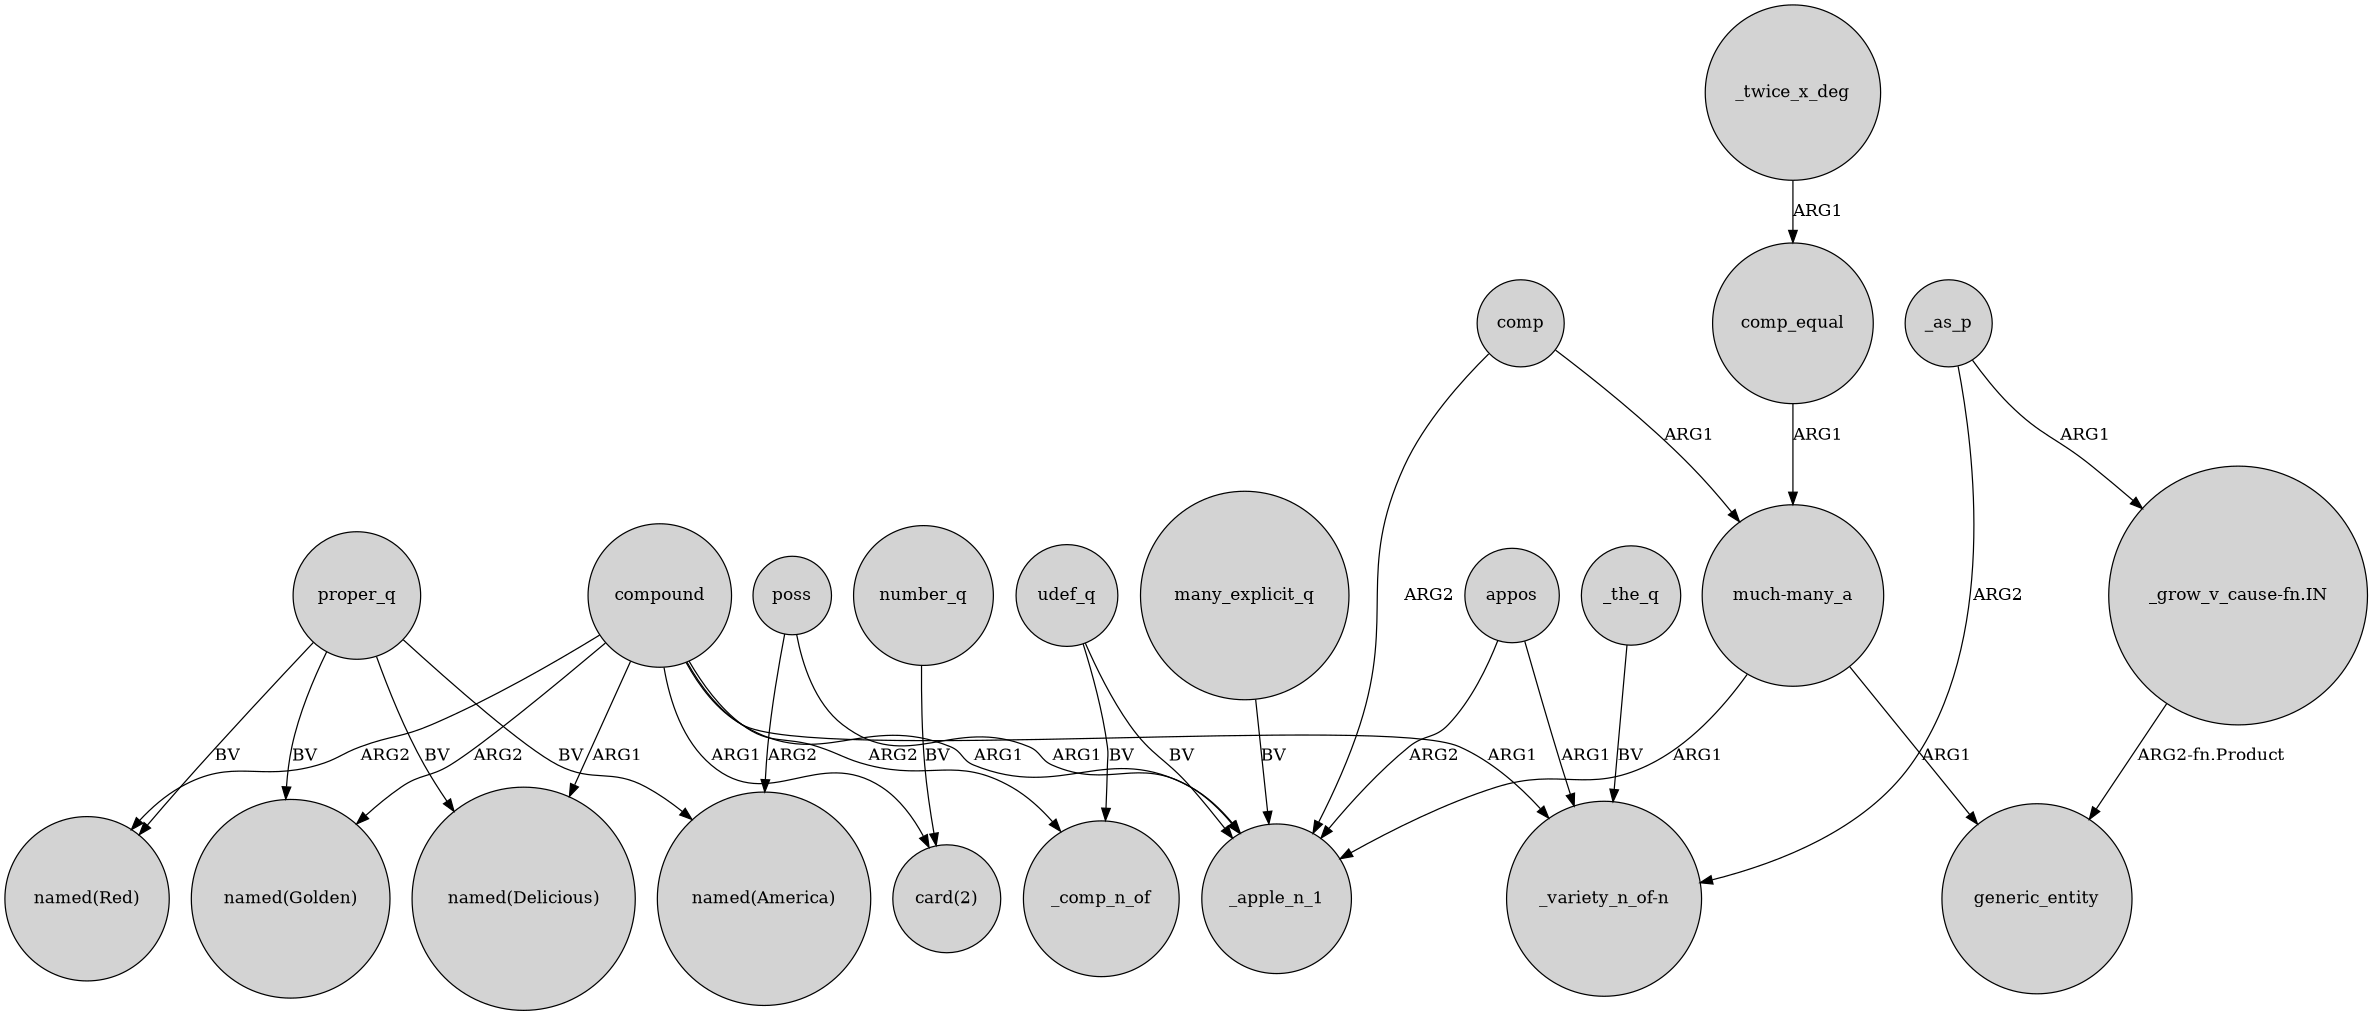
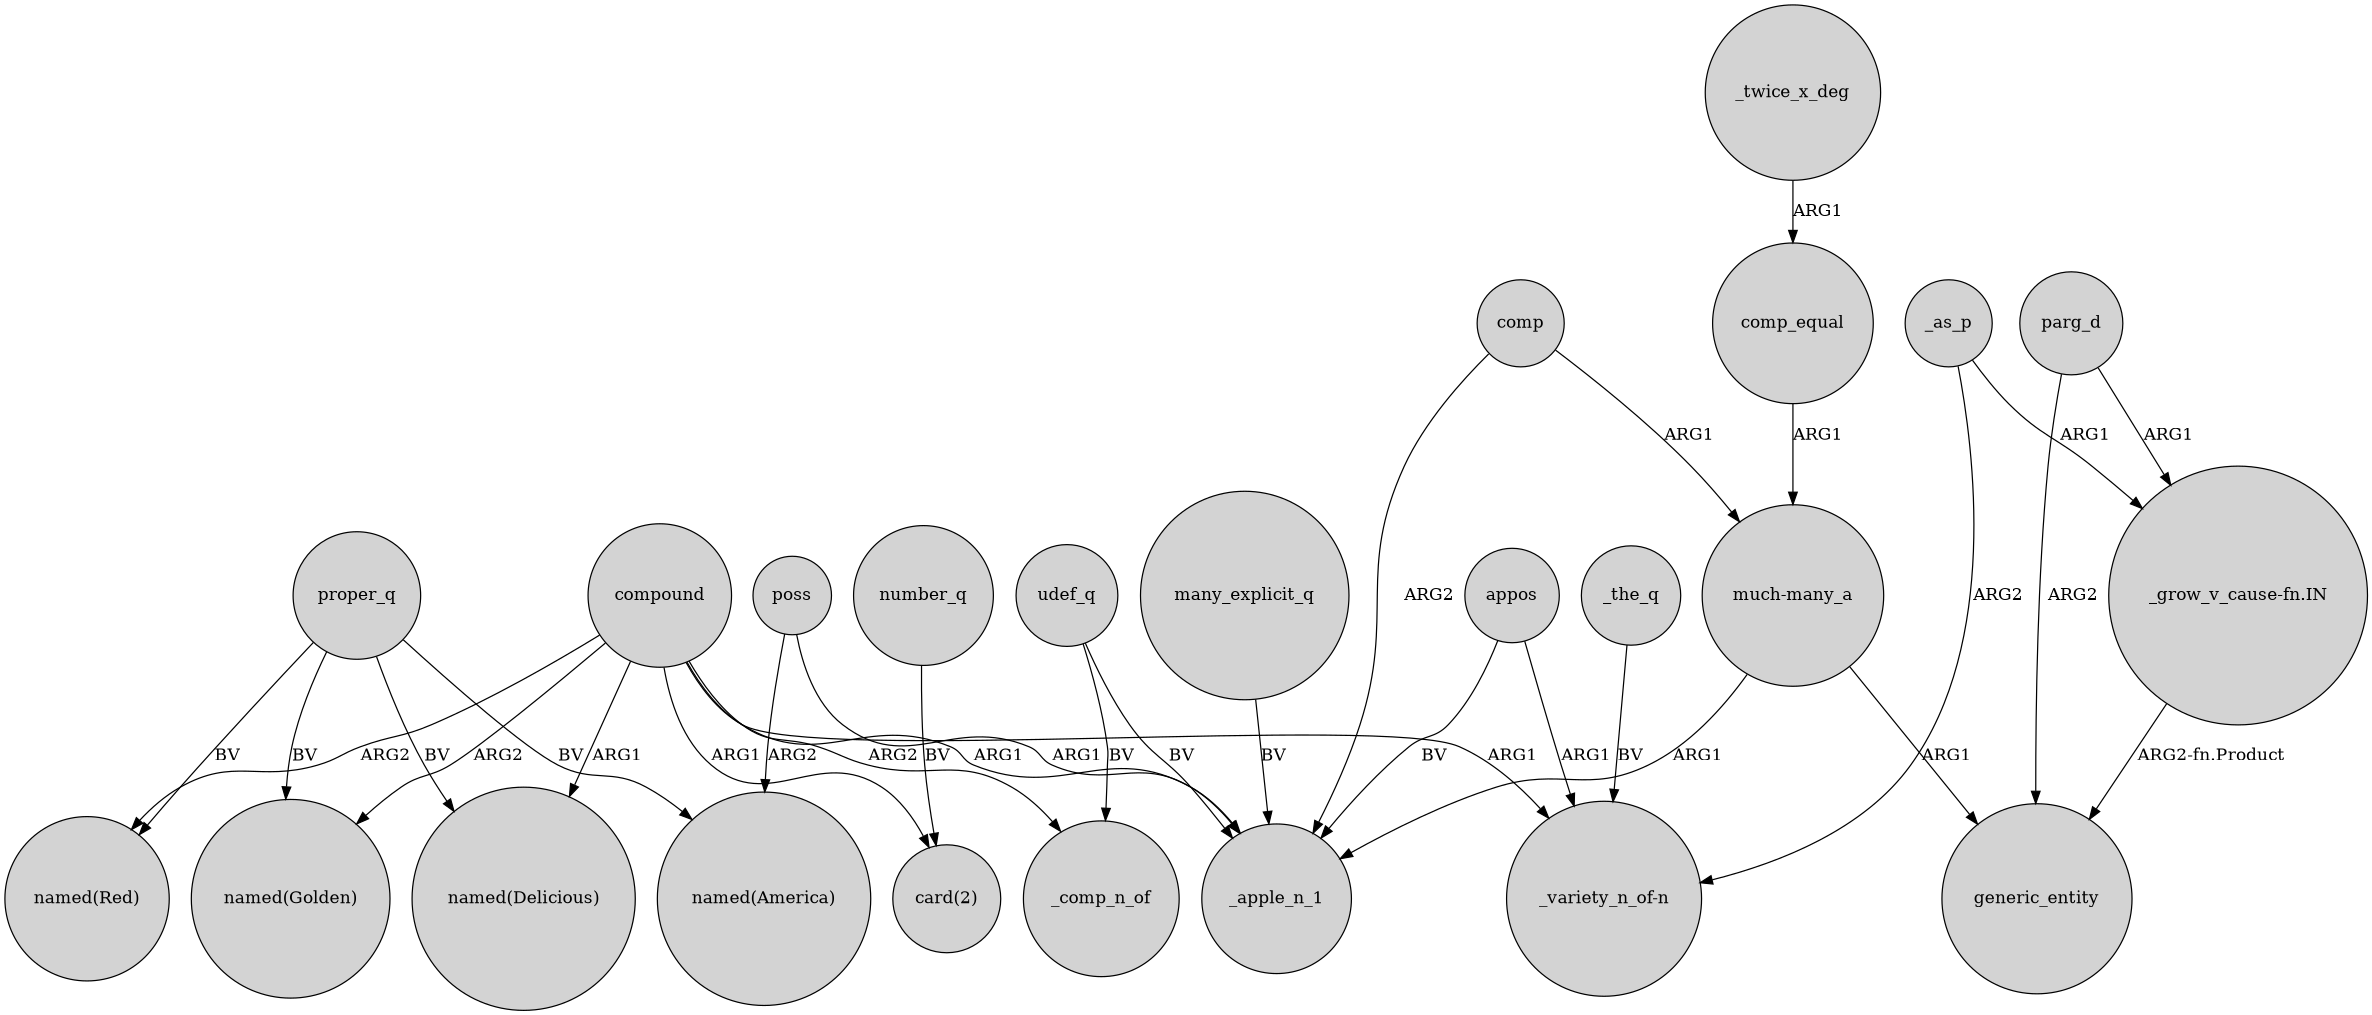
node "parg_d": added
edge "appos" -> "_apple_n_1": label "ARG2" -> "BV"
